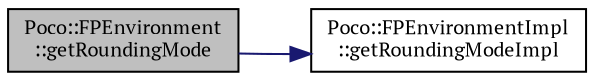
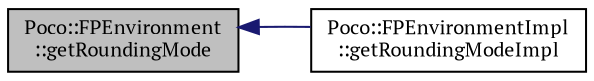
edge "Poco::FPEnvironment ::getRoundingMode" -> "Poco::FPEnvironmentImpl ::getRoundingModeImpl": reversed
